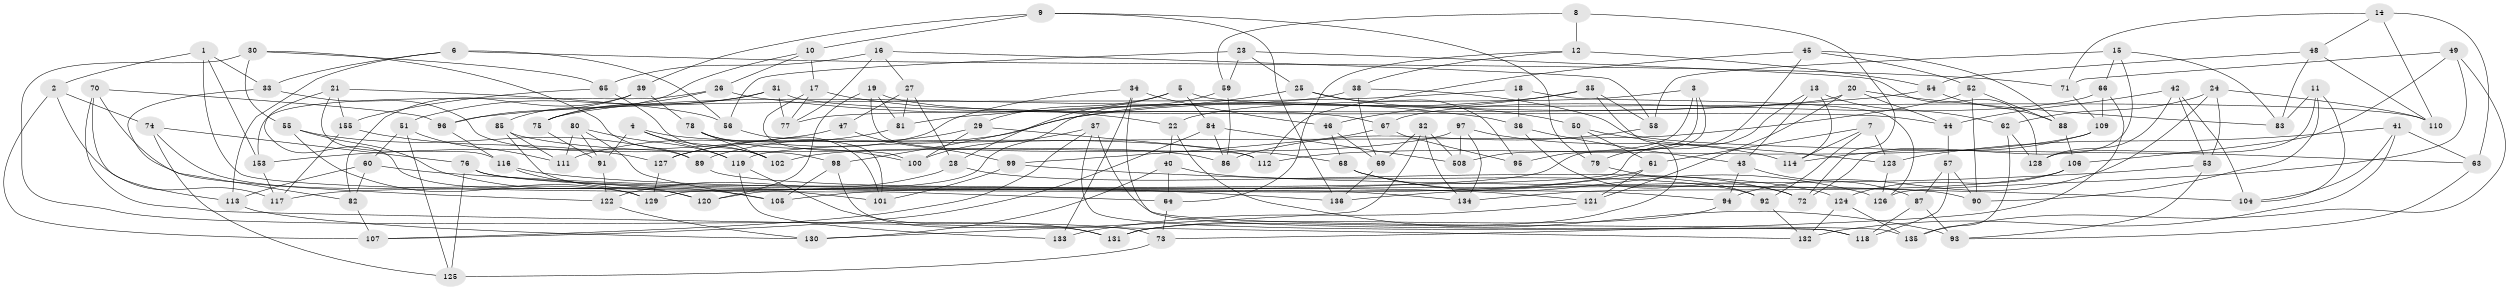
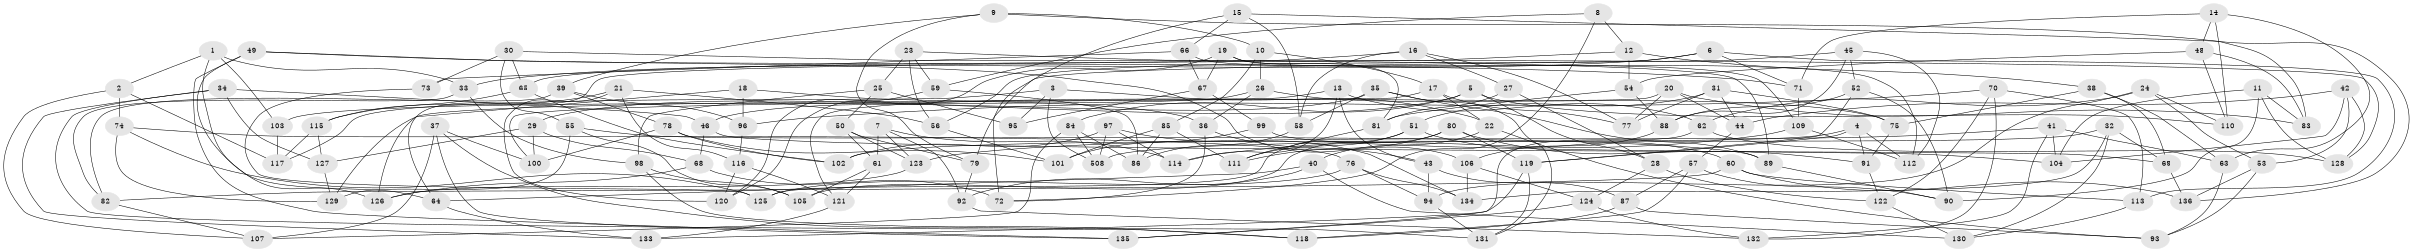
node "155": label "155" -> "115"
node "47": removed
node "153": label "153" -> "103"
edge "64" -- "73": now "64" -- "133"
